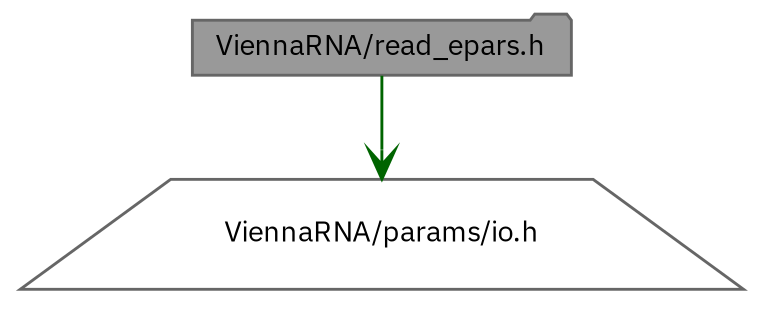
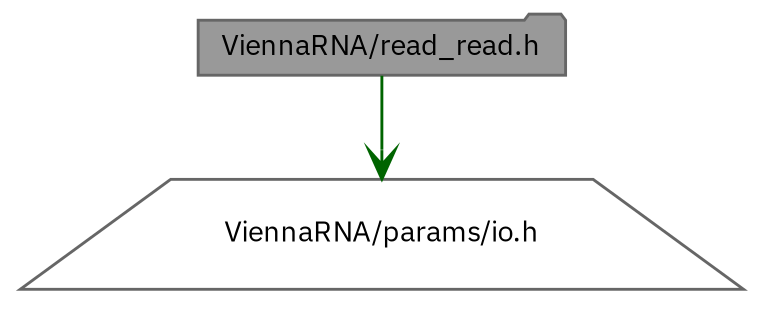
node "ViennaRNA/read_epars.h": label "ViennaRNA/read_epars.h" -> "ViennaRNA/read_read.h"
